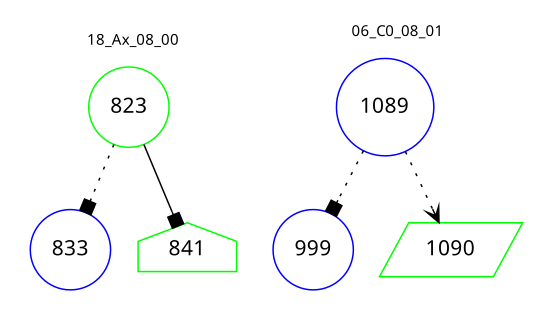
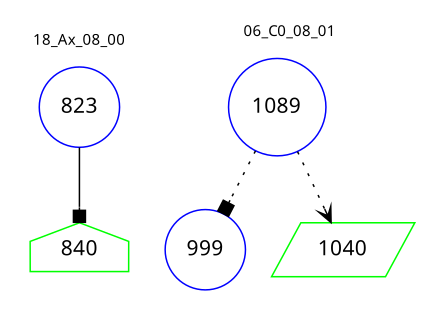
node "823": color green -> blue
node "833": removed
node "841": label "841" -> "840"
node "1090": label "1090" -> "1040"
